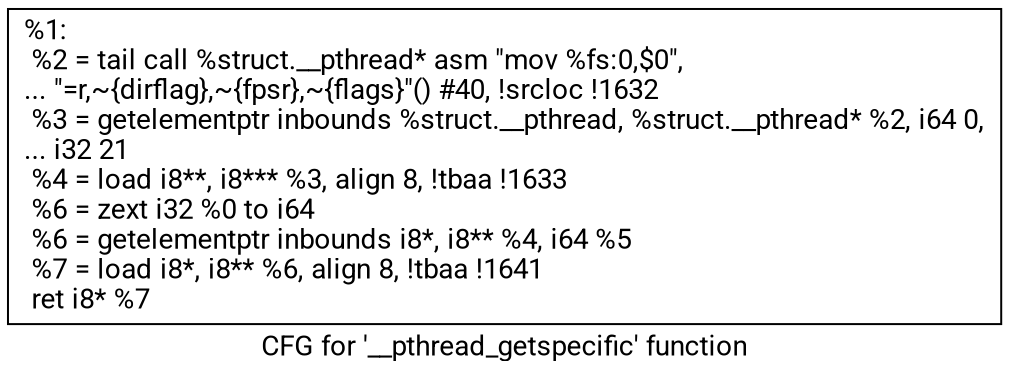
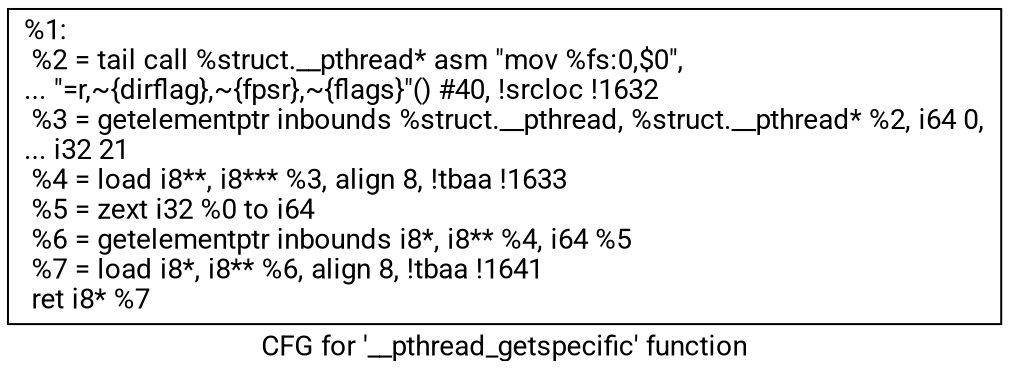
node "%1:": text "%6 = zext i32 %0 to i64" -> "%5 = zext i32 %0 to i64"
